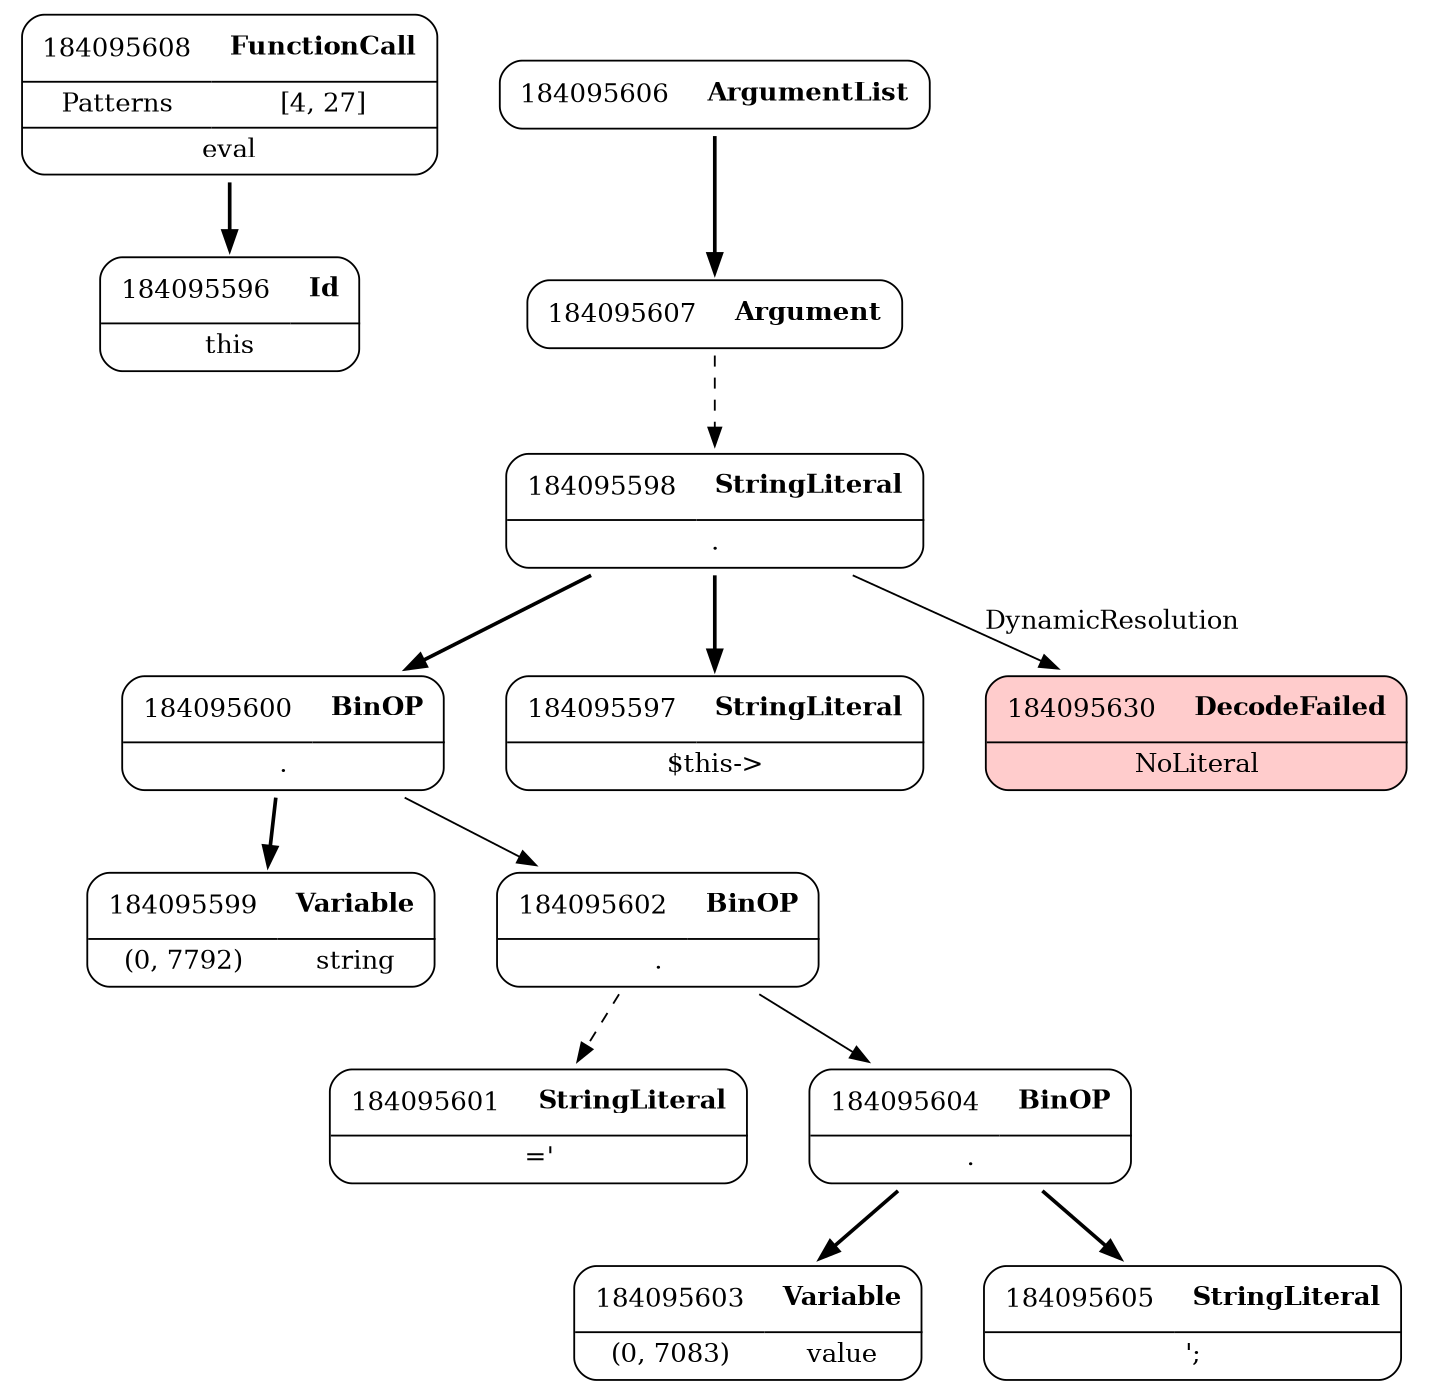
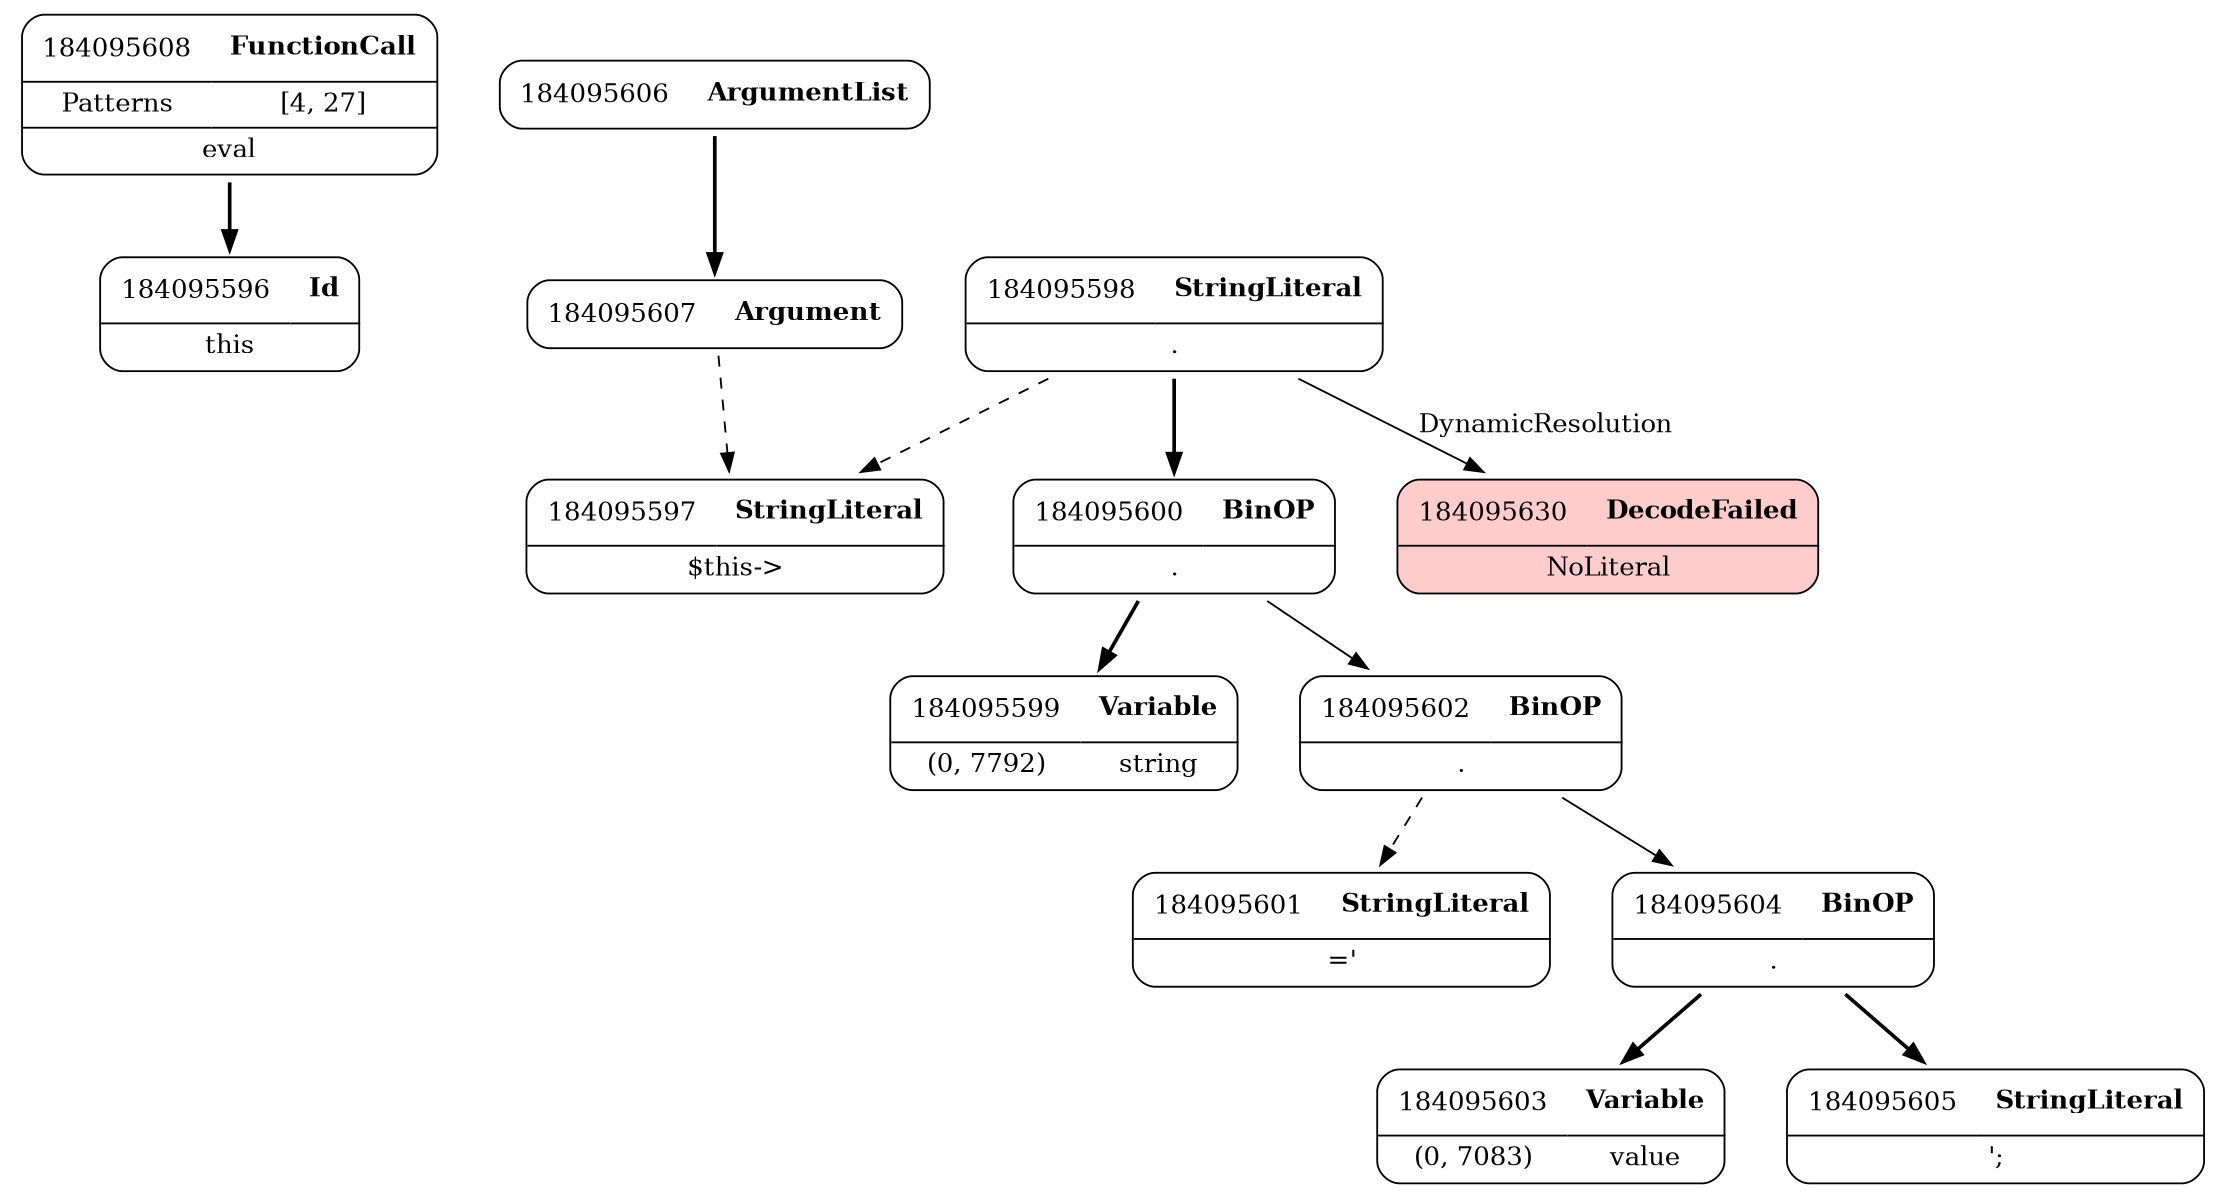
edge "184095607" -> "184095598": now "184095607" -> "184095597"
edge "184095598" -> "184095597": style bold -> dashed
